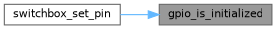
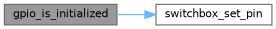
edge "switchbox_set_pin" -> "gpio_is_initialized": reversed
